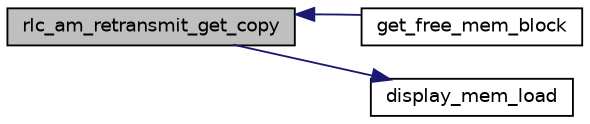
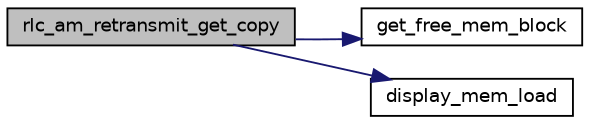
edge "get_free_mem_block" -> "rlc_am_retransmit_get_copy": reversed
